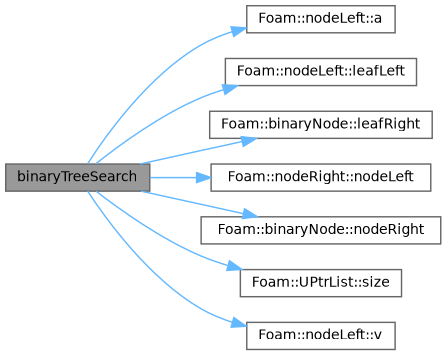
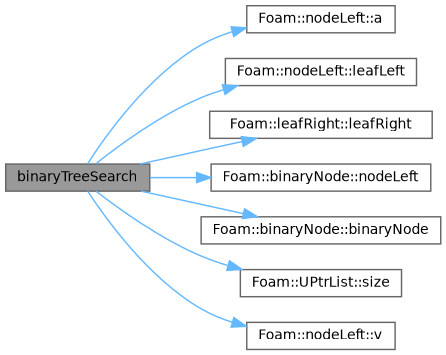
node "Foam::binaryNode::leafRight": label "Foam::binaryNode::leafRight" -> "Foam::leafRight::leafRight"
node "Foam::nodeRight::nodeLeft": label "Foam::nodeRight::nodeLeft" -> "Foam::binaryNode::nodeLeft"
node "Foam::binaryNode::nodeRight": label "Foam::binaryNode::nodeRight" -> "Foam::binaryNode::binaryNode"
